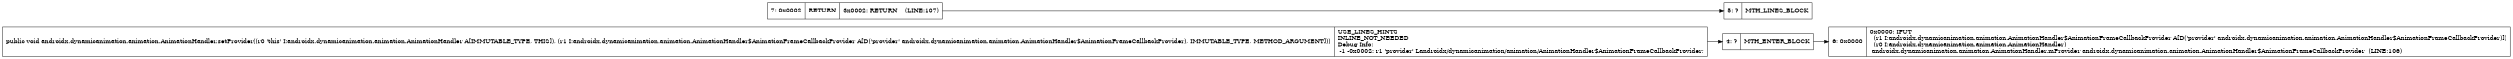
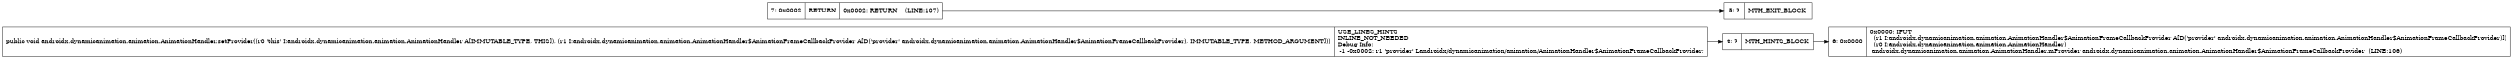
node "7: 0x0002": text "3x0002: RETURN    (LINE:107)" -> "0x0002: RETURN    (LINE:107)"
node "5: ?": text "MTH_LINES_BLOCK" -> "MTH_EXIT_BLOCK"
node "4: ?": text "MTH_ENTER_BLOCK" -> "MTH_HINTS_BLOCK"
